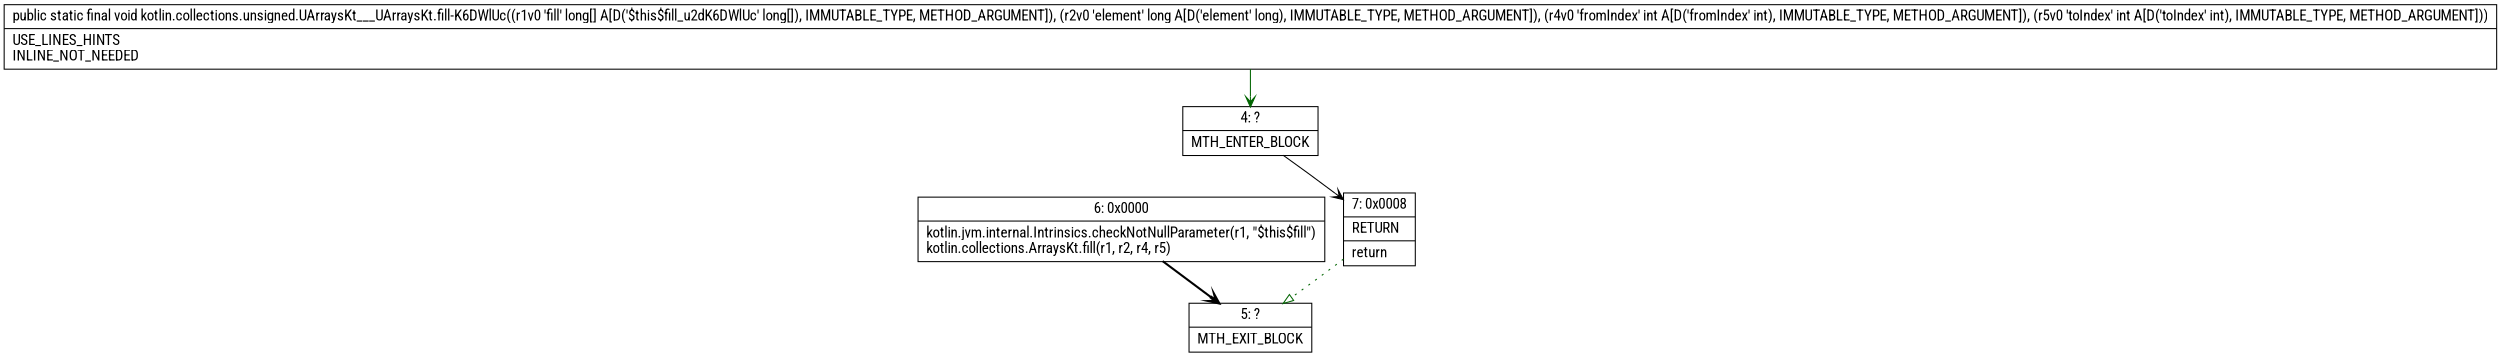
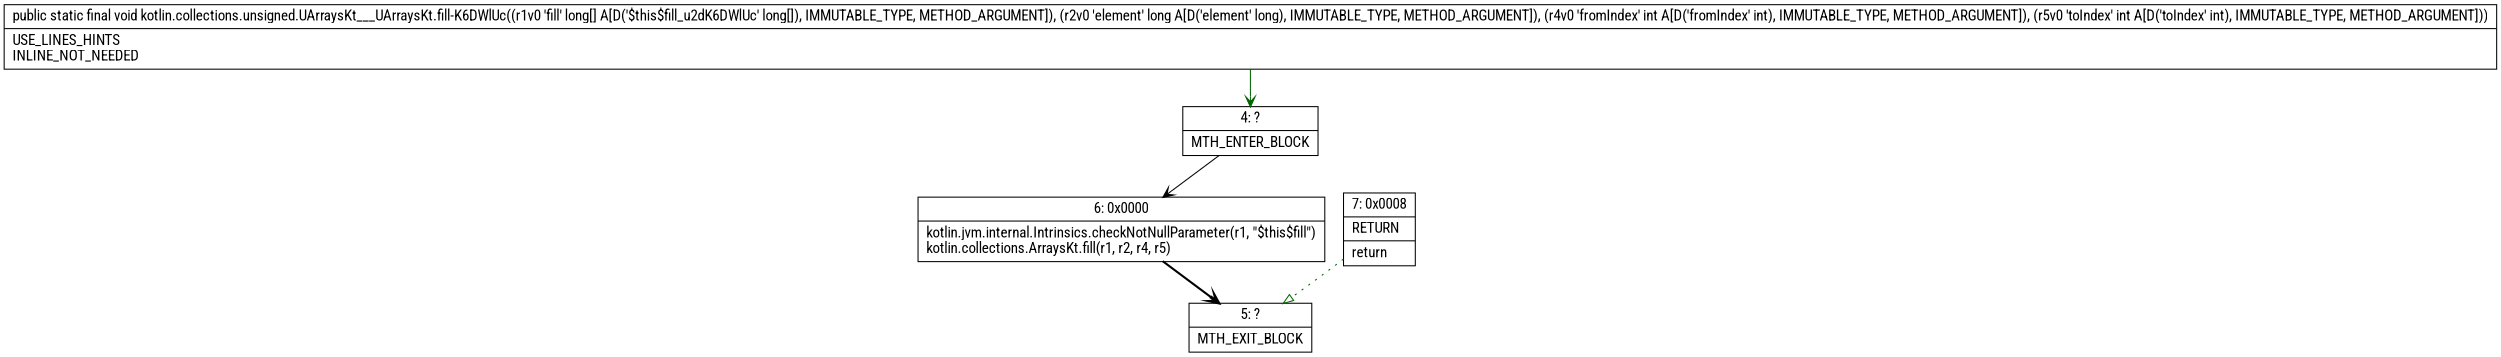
edge "4: ?" -> "7: 0x0008": now "4: ?" -> "6: 0x0000"
